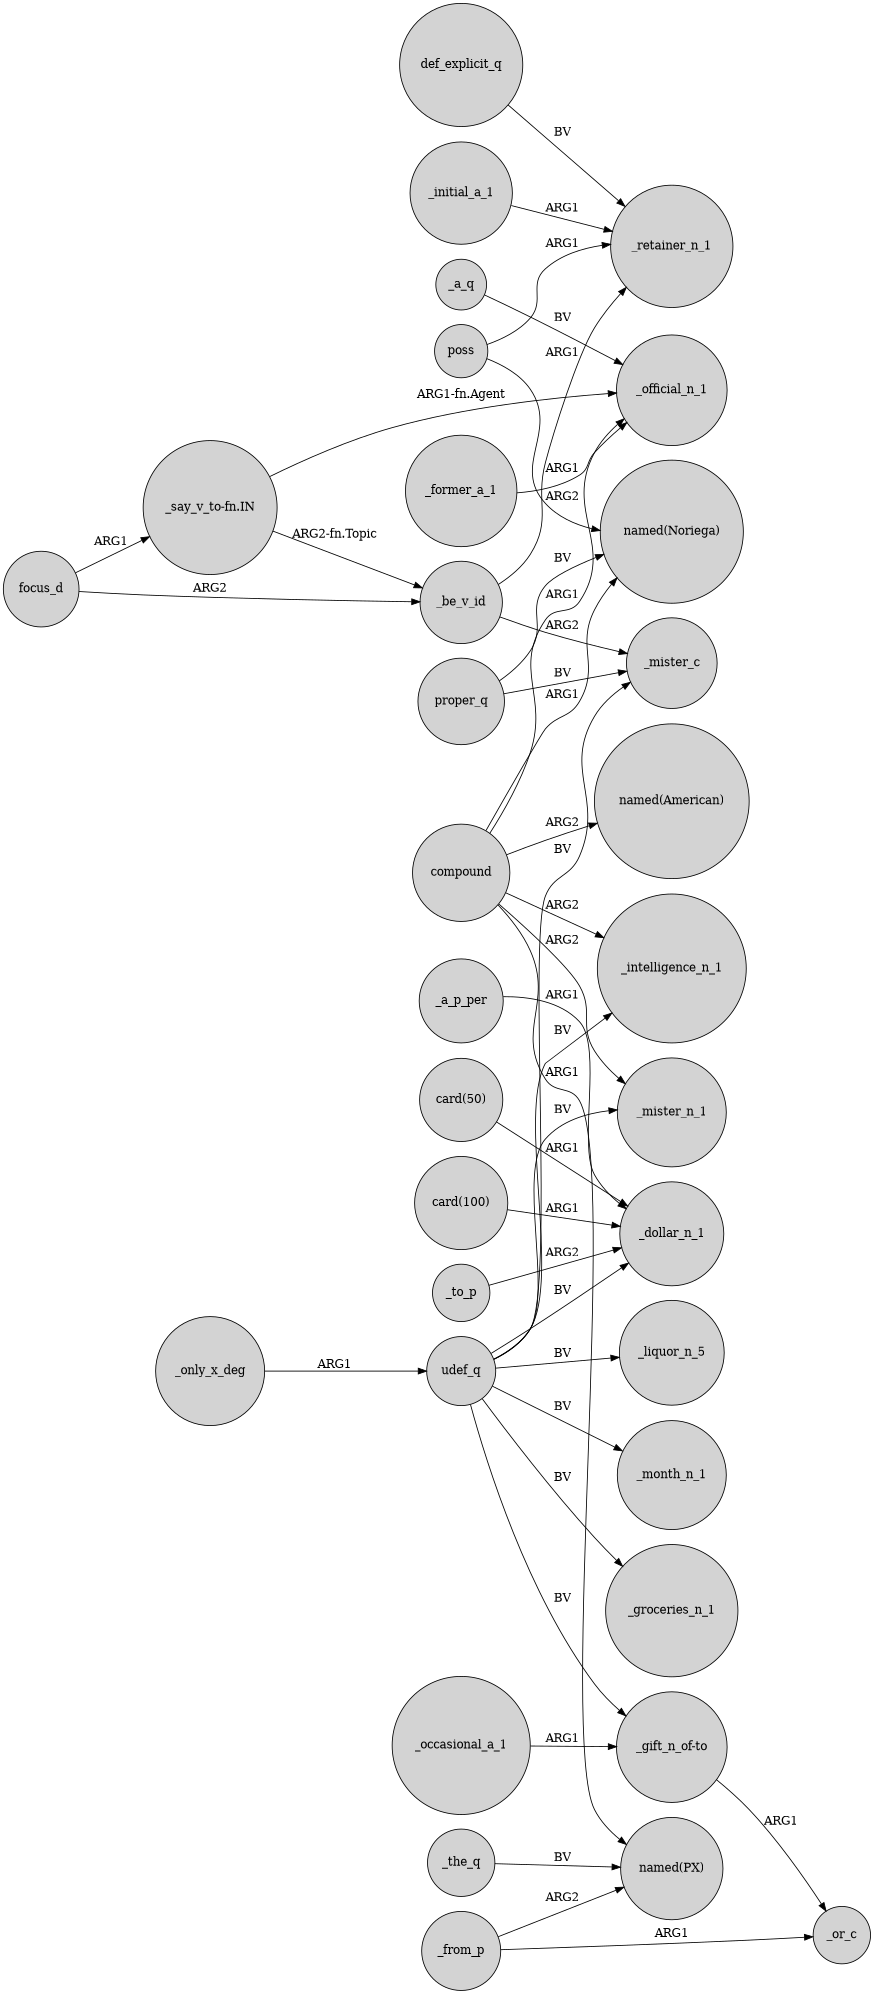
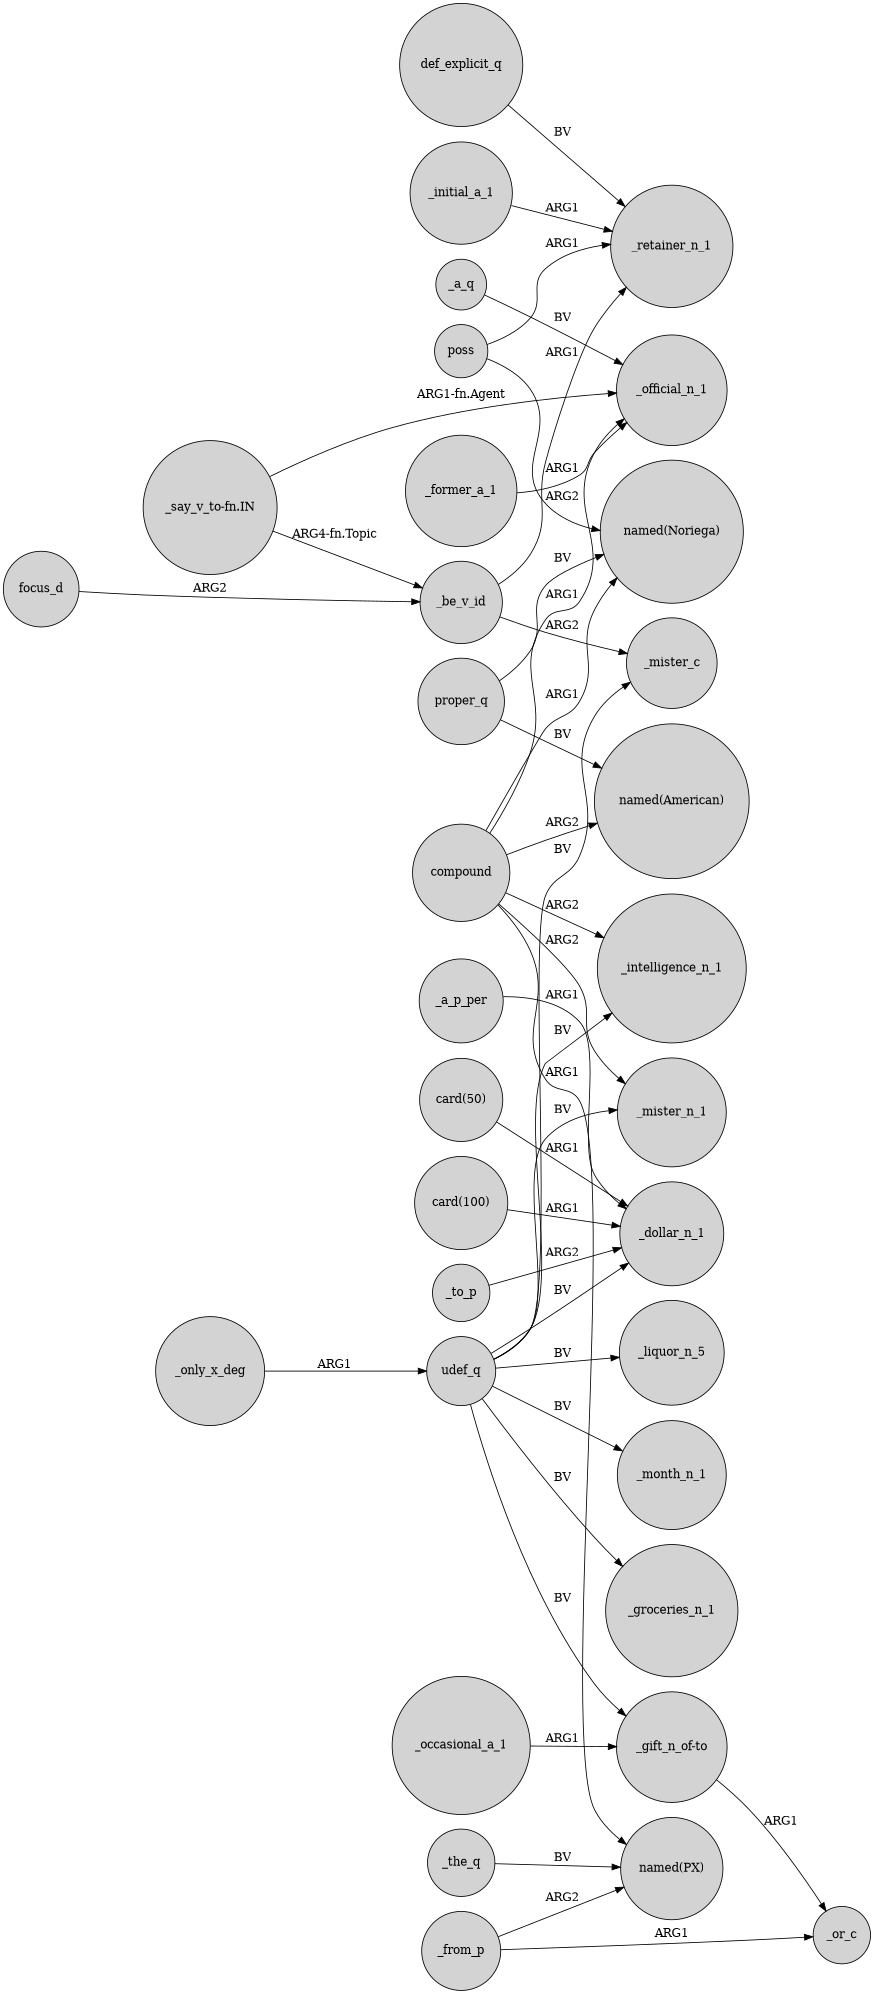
edge "_say_v_to-fn.IN" -> "_be_v_id": label "ARG2-fn.Topic" -> "ARG4-fn.Topic"
edge "focus_d" -> "_say_v_to-fn.IN": removed, label "ARG1"
edge "proper_q" -> "_mister_c": now "proper_q" -> "named(American)"
